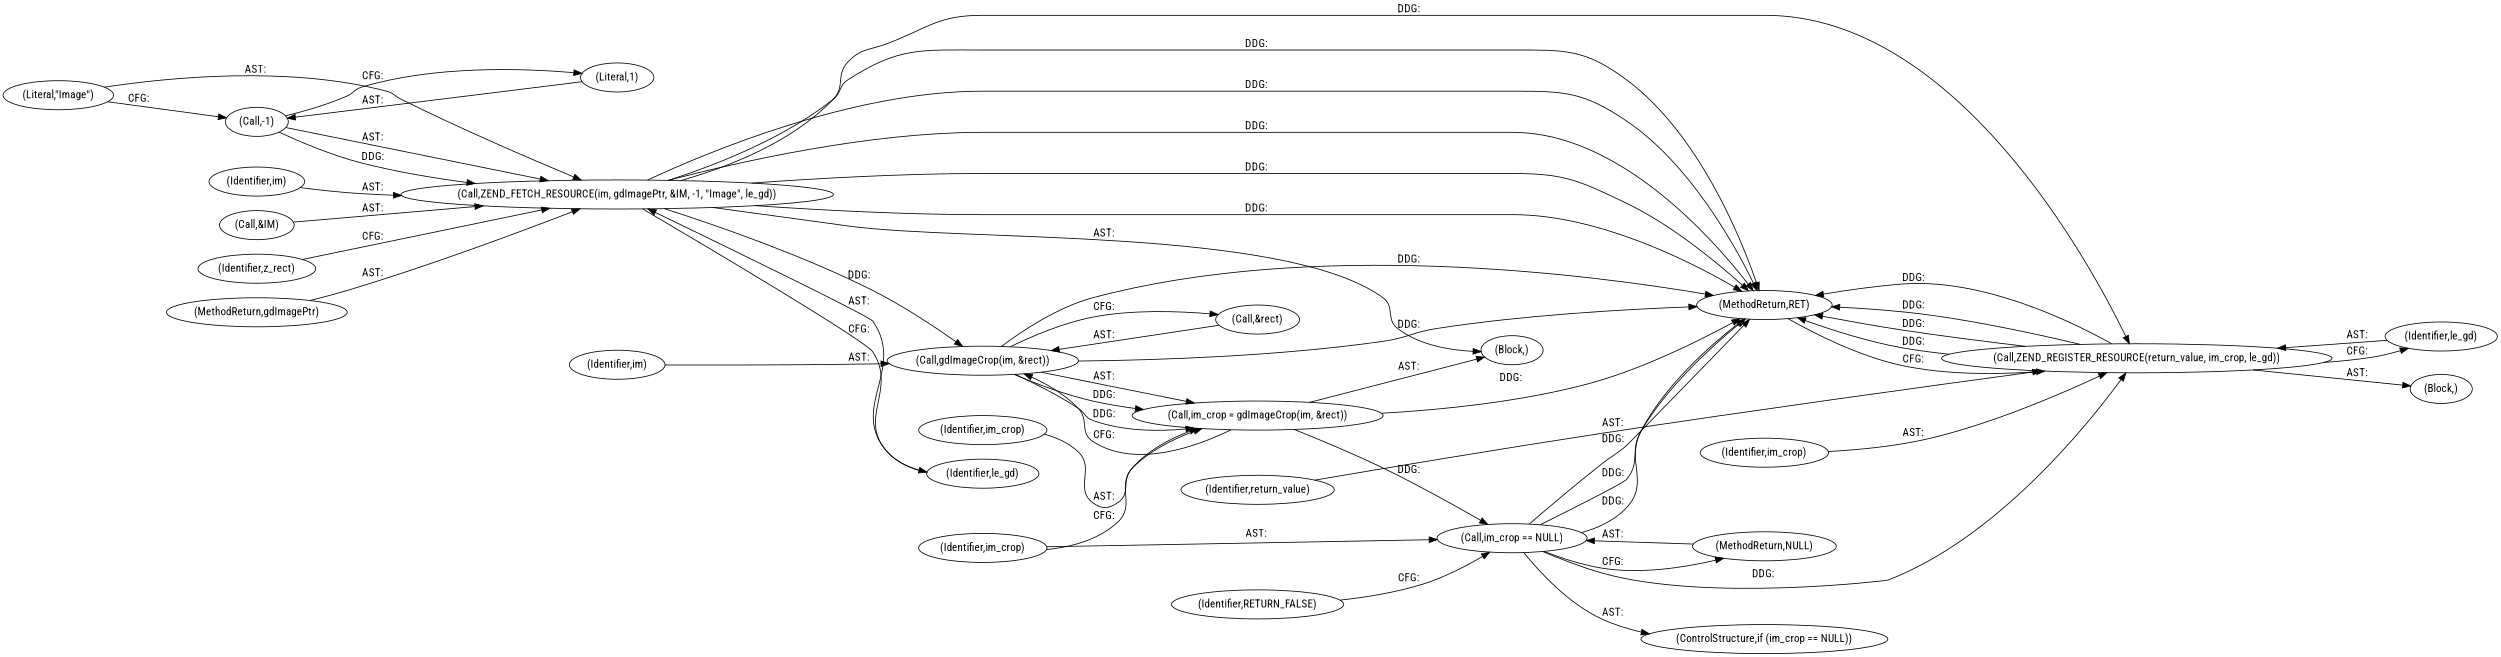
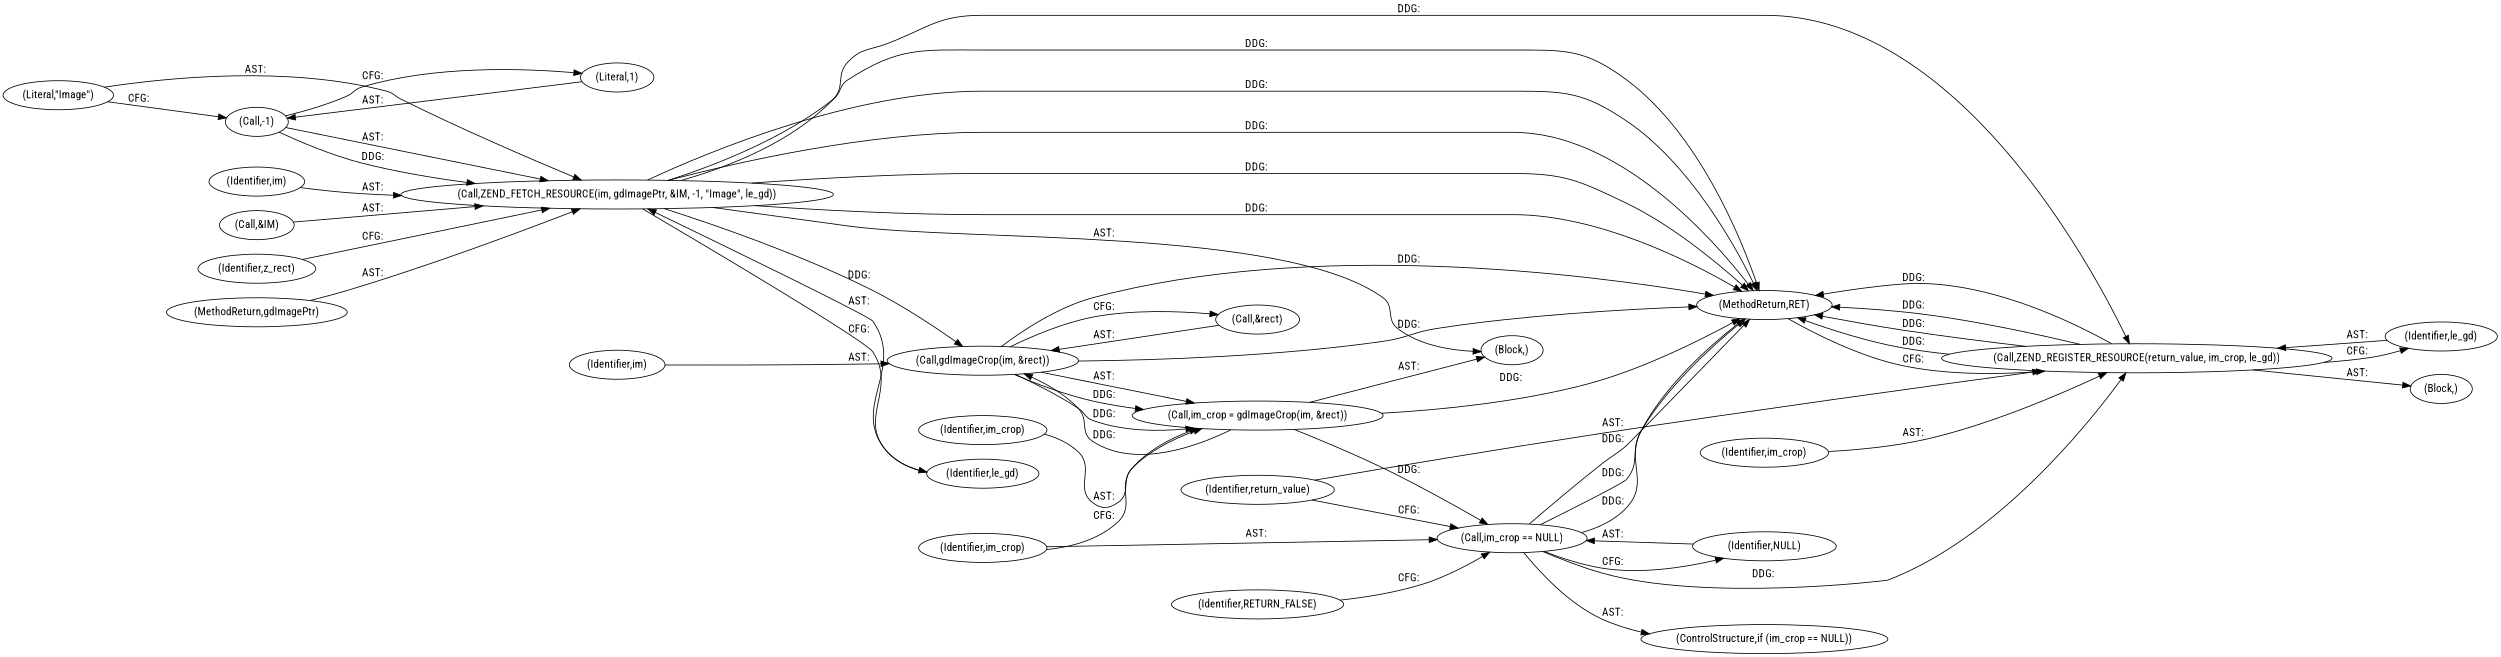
edge "(Call,im_crop = gdImageCrop(im, &rect))" -> "(Call,gdImageCrop(im, &rect))": label "CFG: " -> "DDG: "
edge "(Identifier,return_value)" -> "(Call,im_crop == NULL)": added, label "CFG:"
node "(MethodReturn,NULL)": label "(MethodReturn,NULL)" -> "(Identifier,NULL)"
